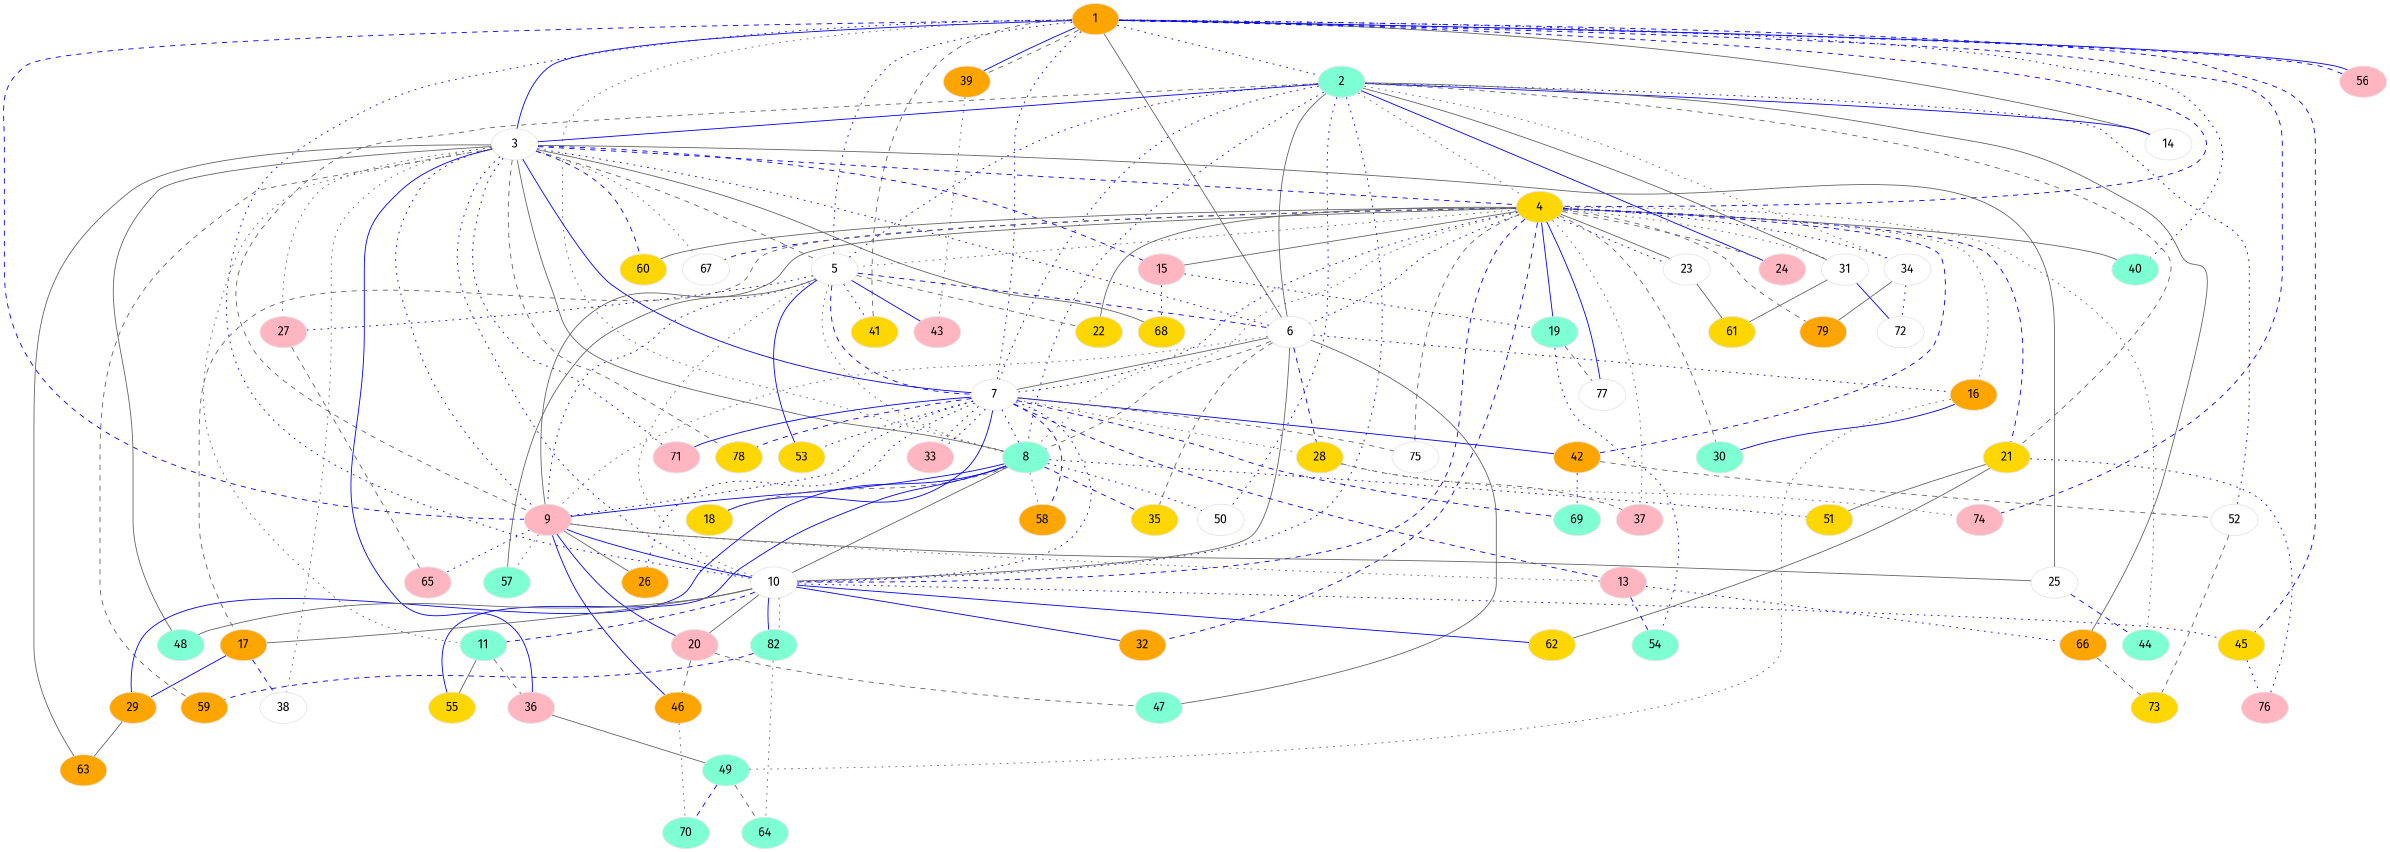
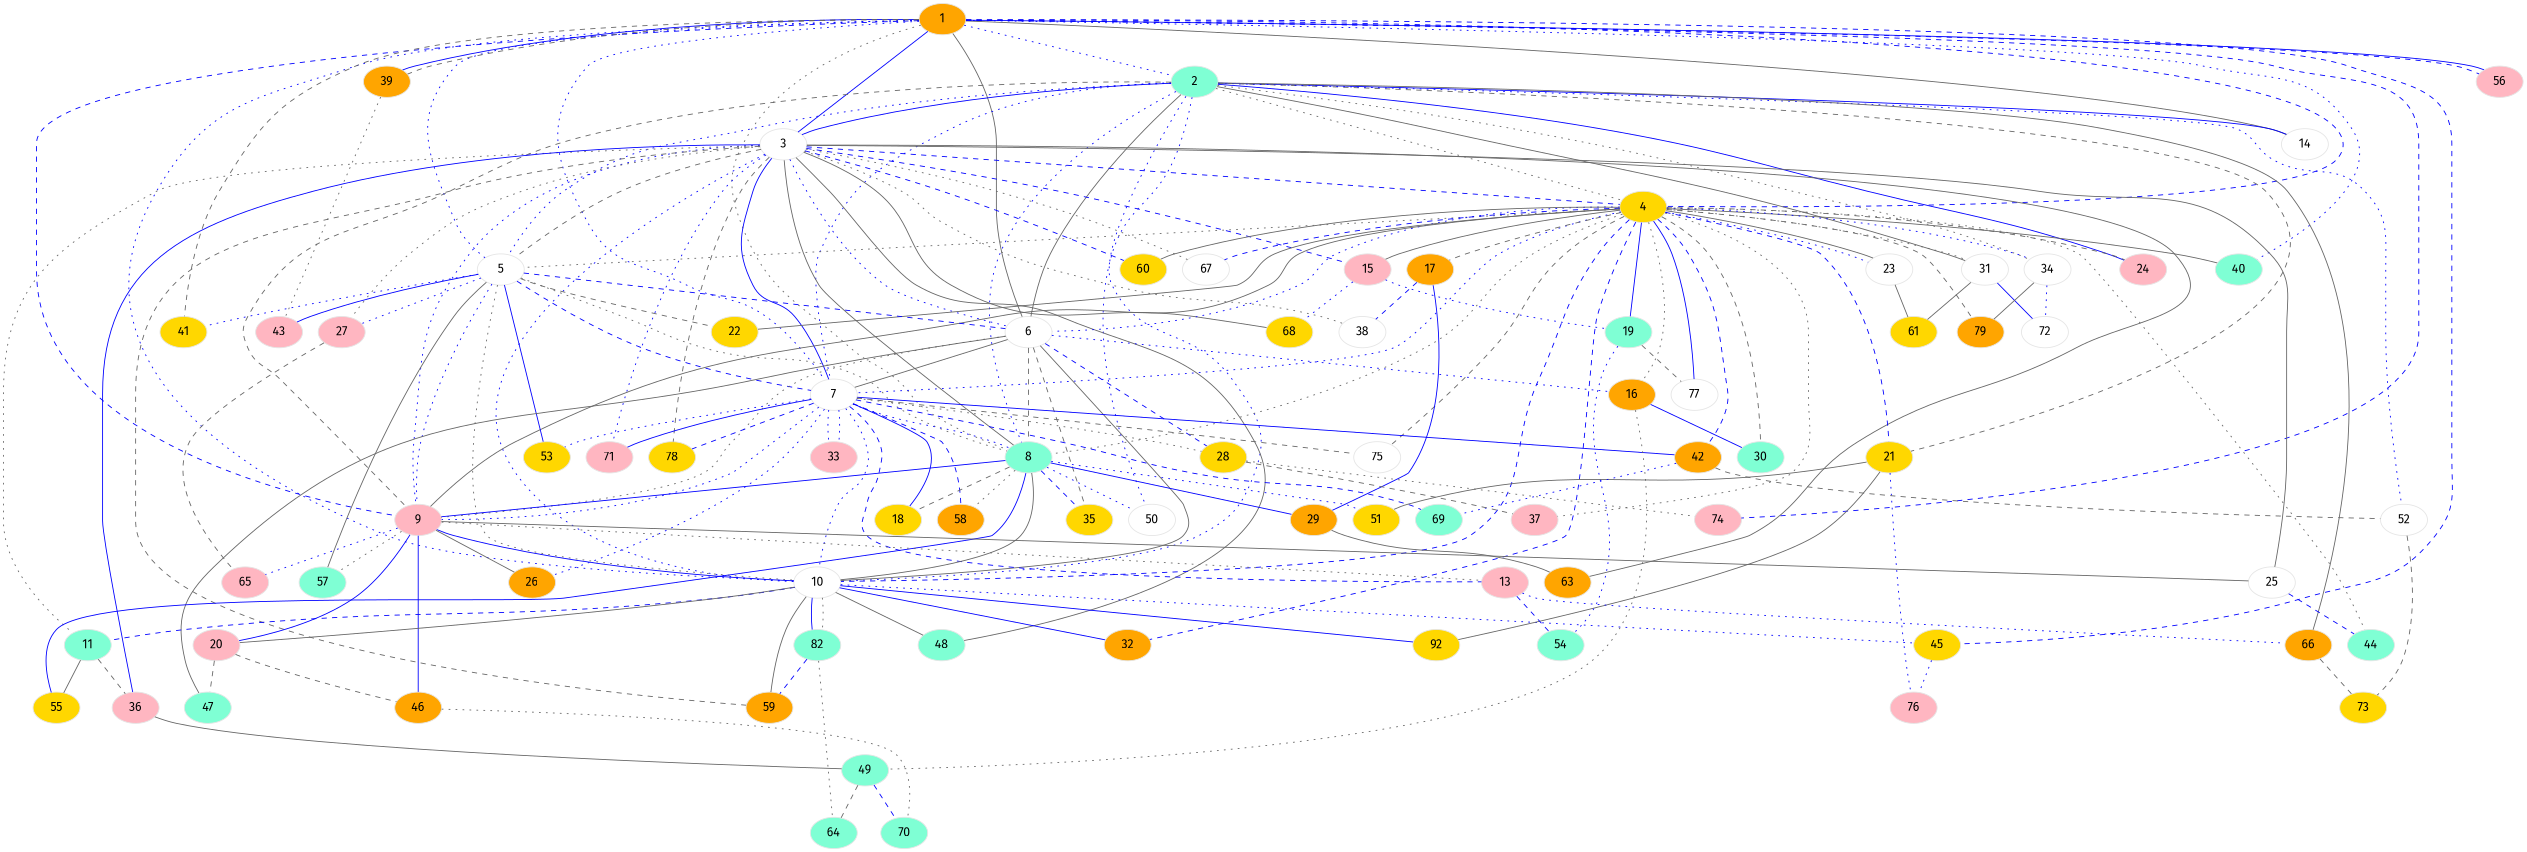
edge "10" -- "17": now "10" -- "59"
node "62": label "62" -> "92"
